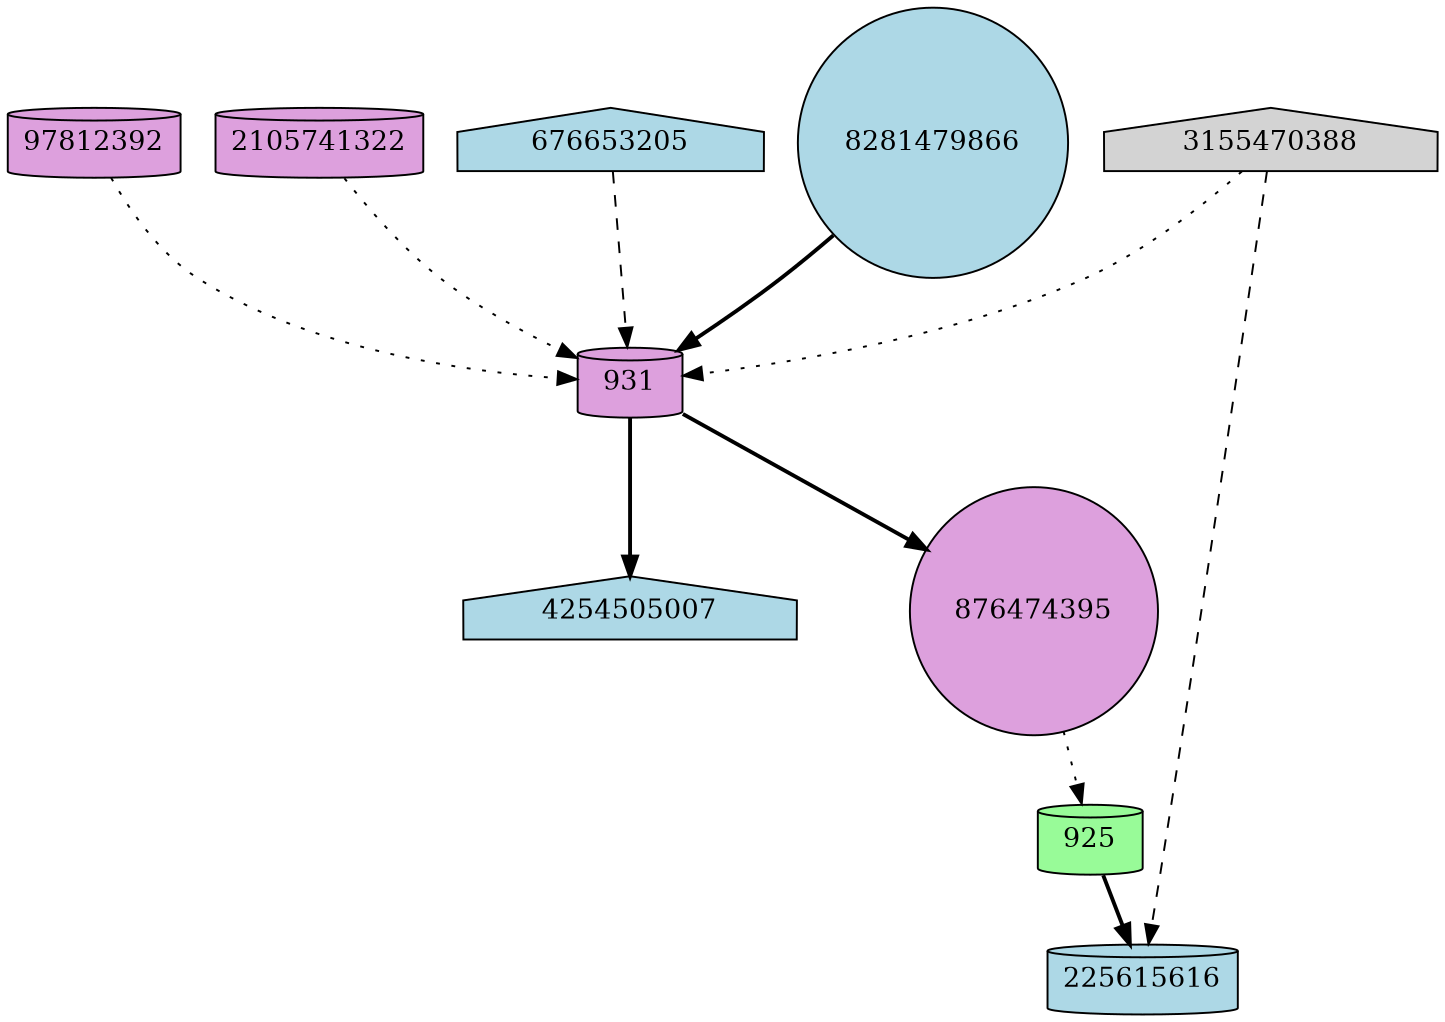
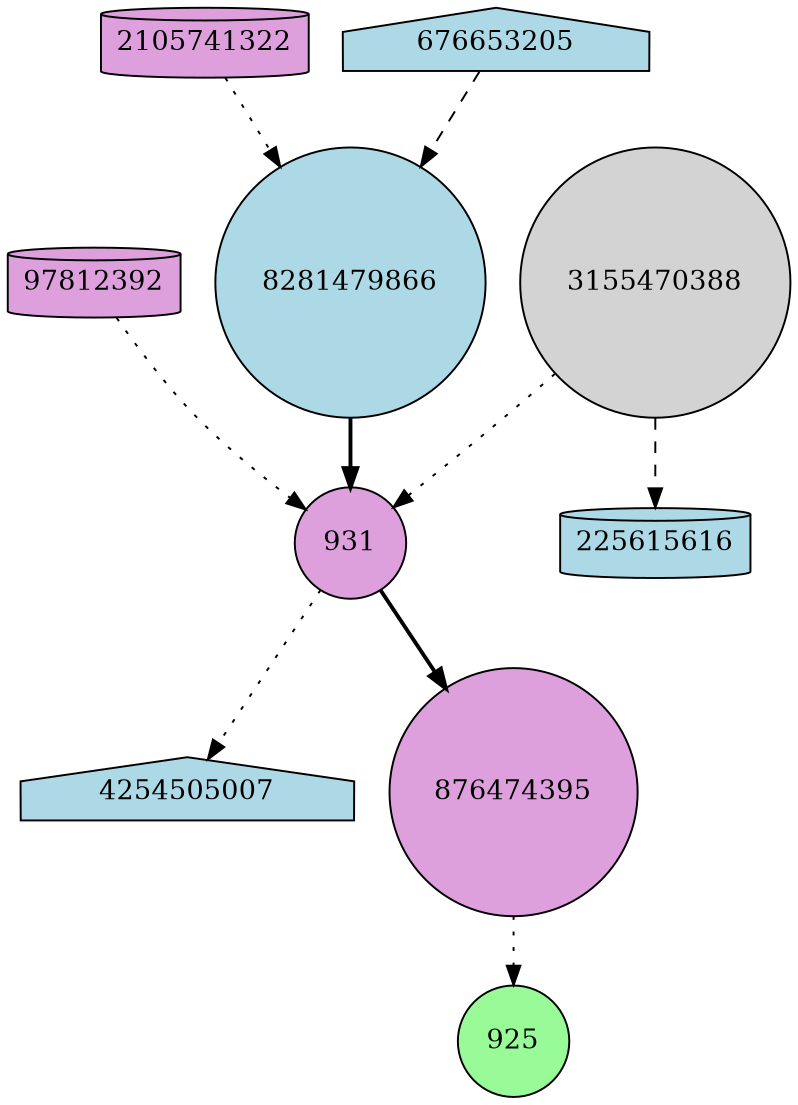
node "3155470388": shape house -> circle
edge "676653205" -> "931": now "676653205" -> "8281479866"
edge "2105741322" -> "931": now "2105741322" -> "8281479866"
node "931": shape cylinder -> circle
edge "931" -> "4254505007": style bold -> dotted
node "925": shape cylinder -> circle
edge "925" -> "225615616": removed
